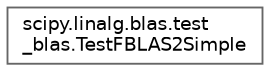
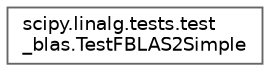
node "scipy.linalg.blas.test _blas.TestFBLAS2Simple": label "scipy.linalg.blas.test _blas.TestFBLAS2Simple" -> "scipy.linalg.tests.test _blas.TestFBLAS2Simple"
